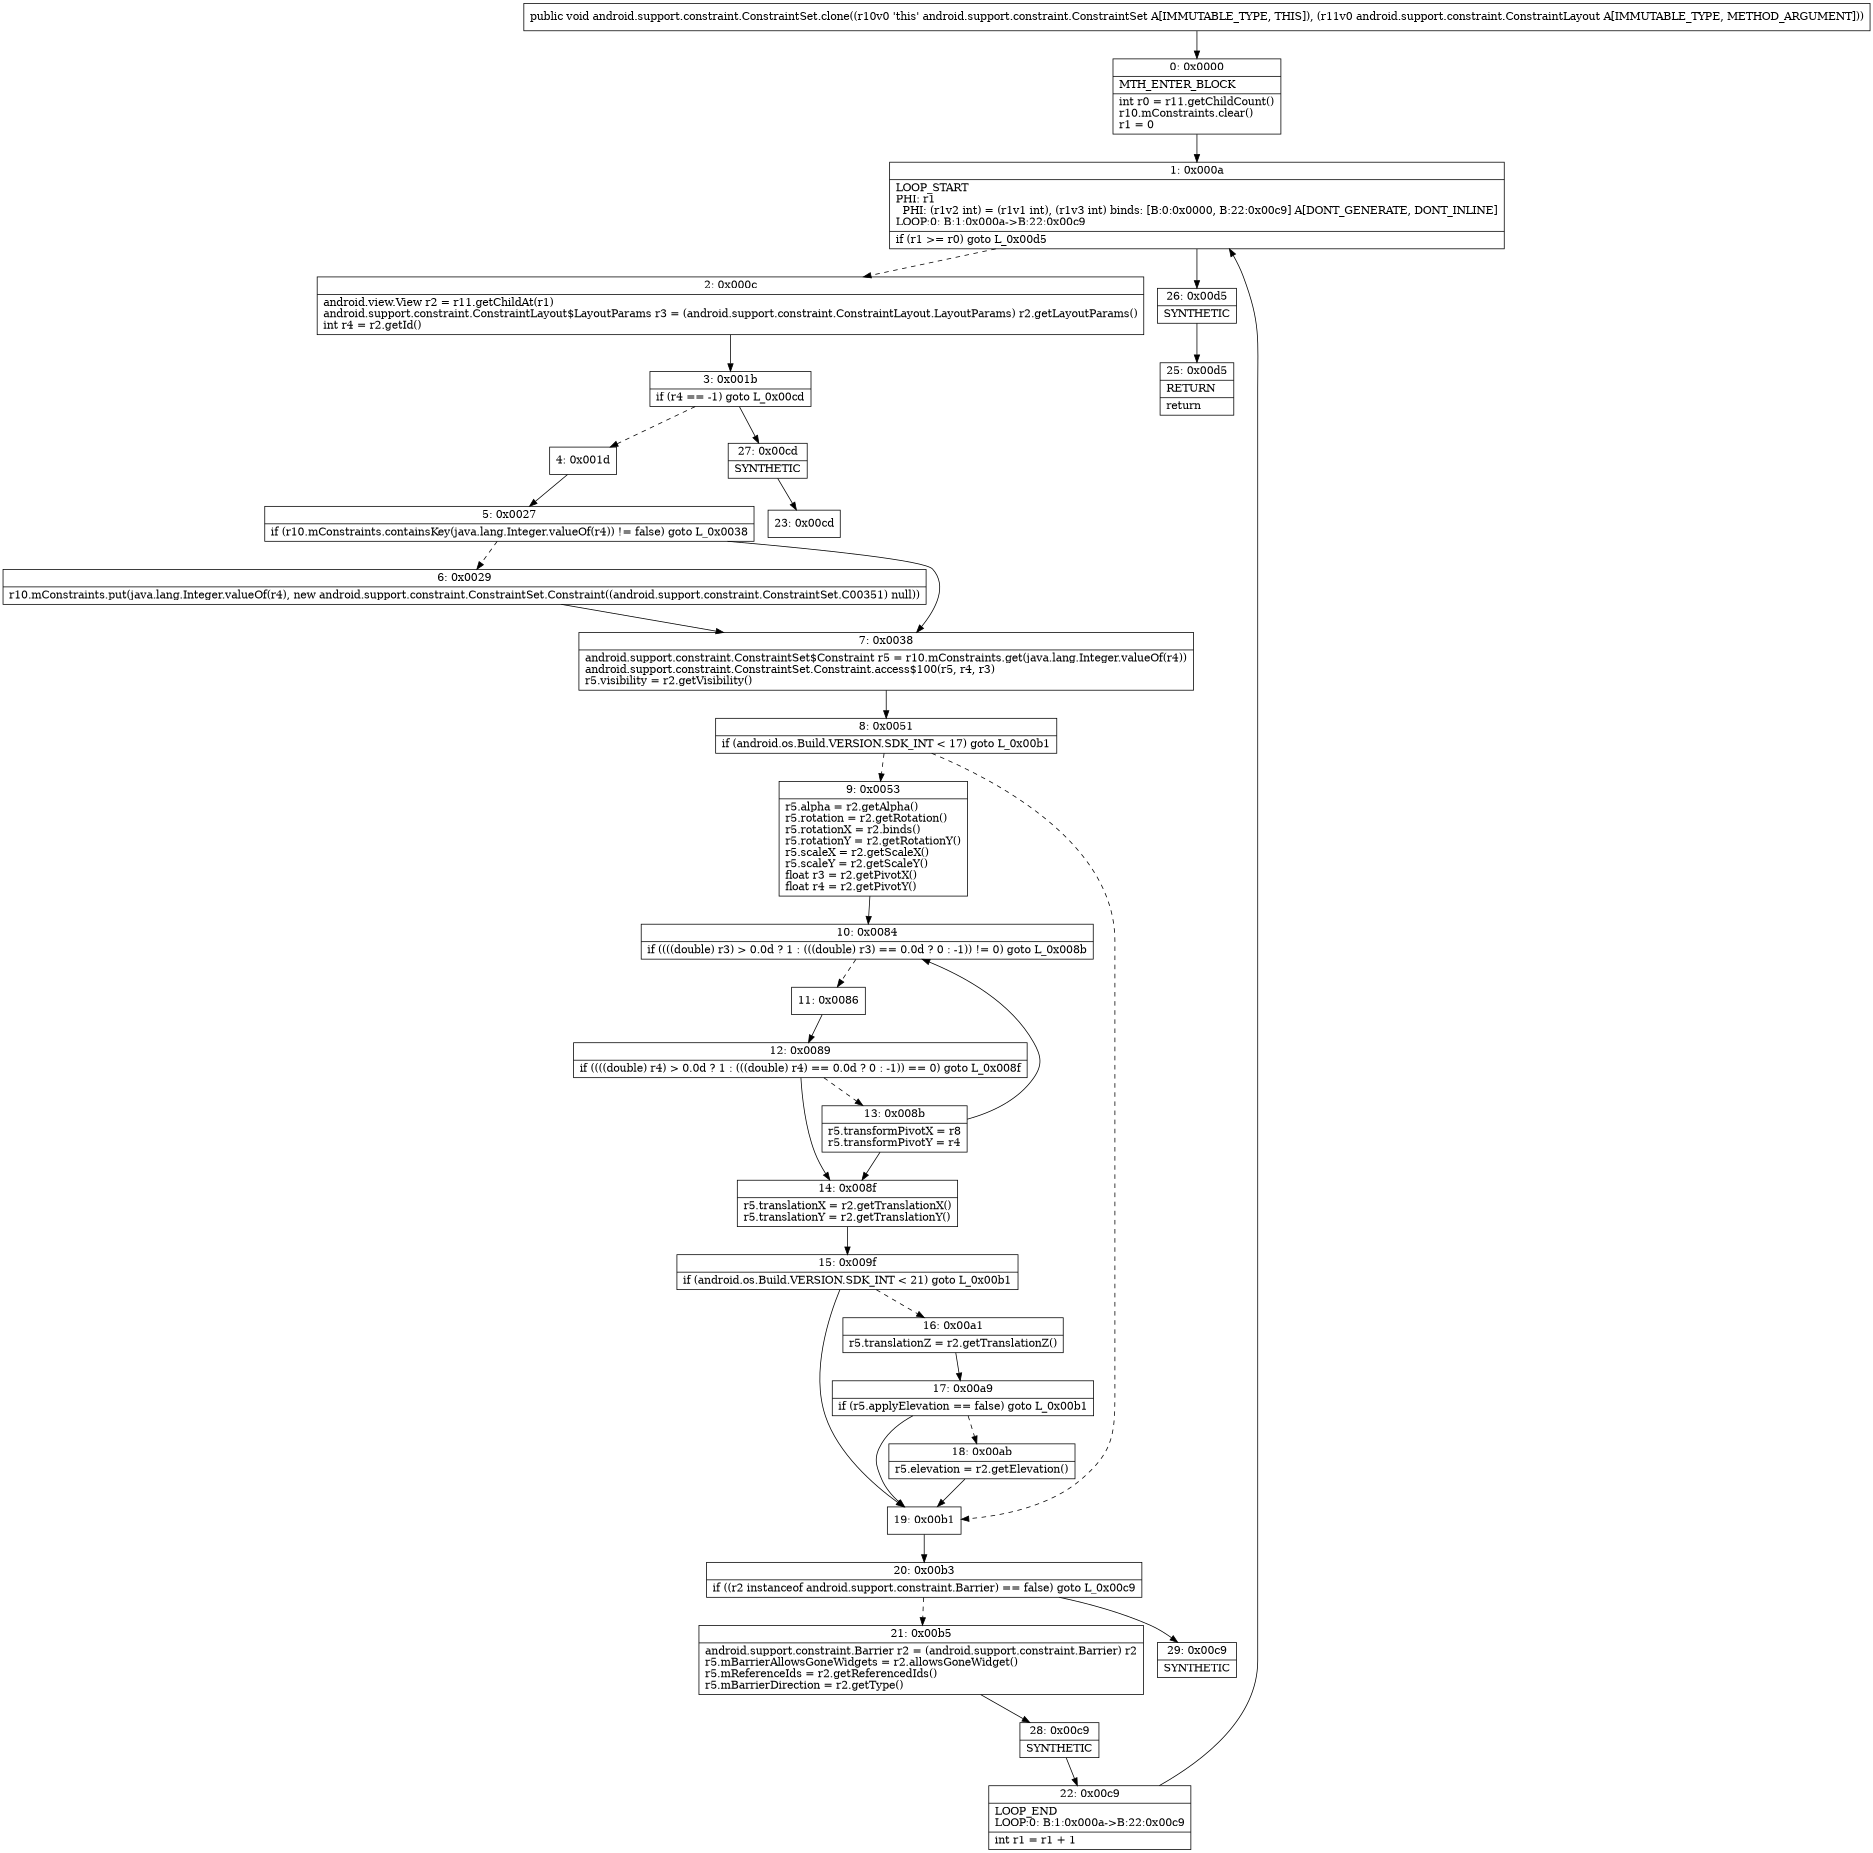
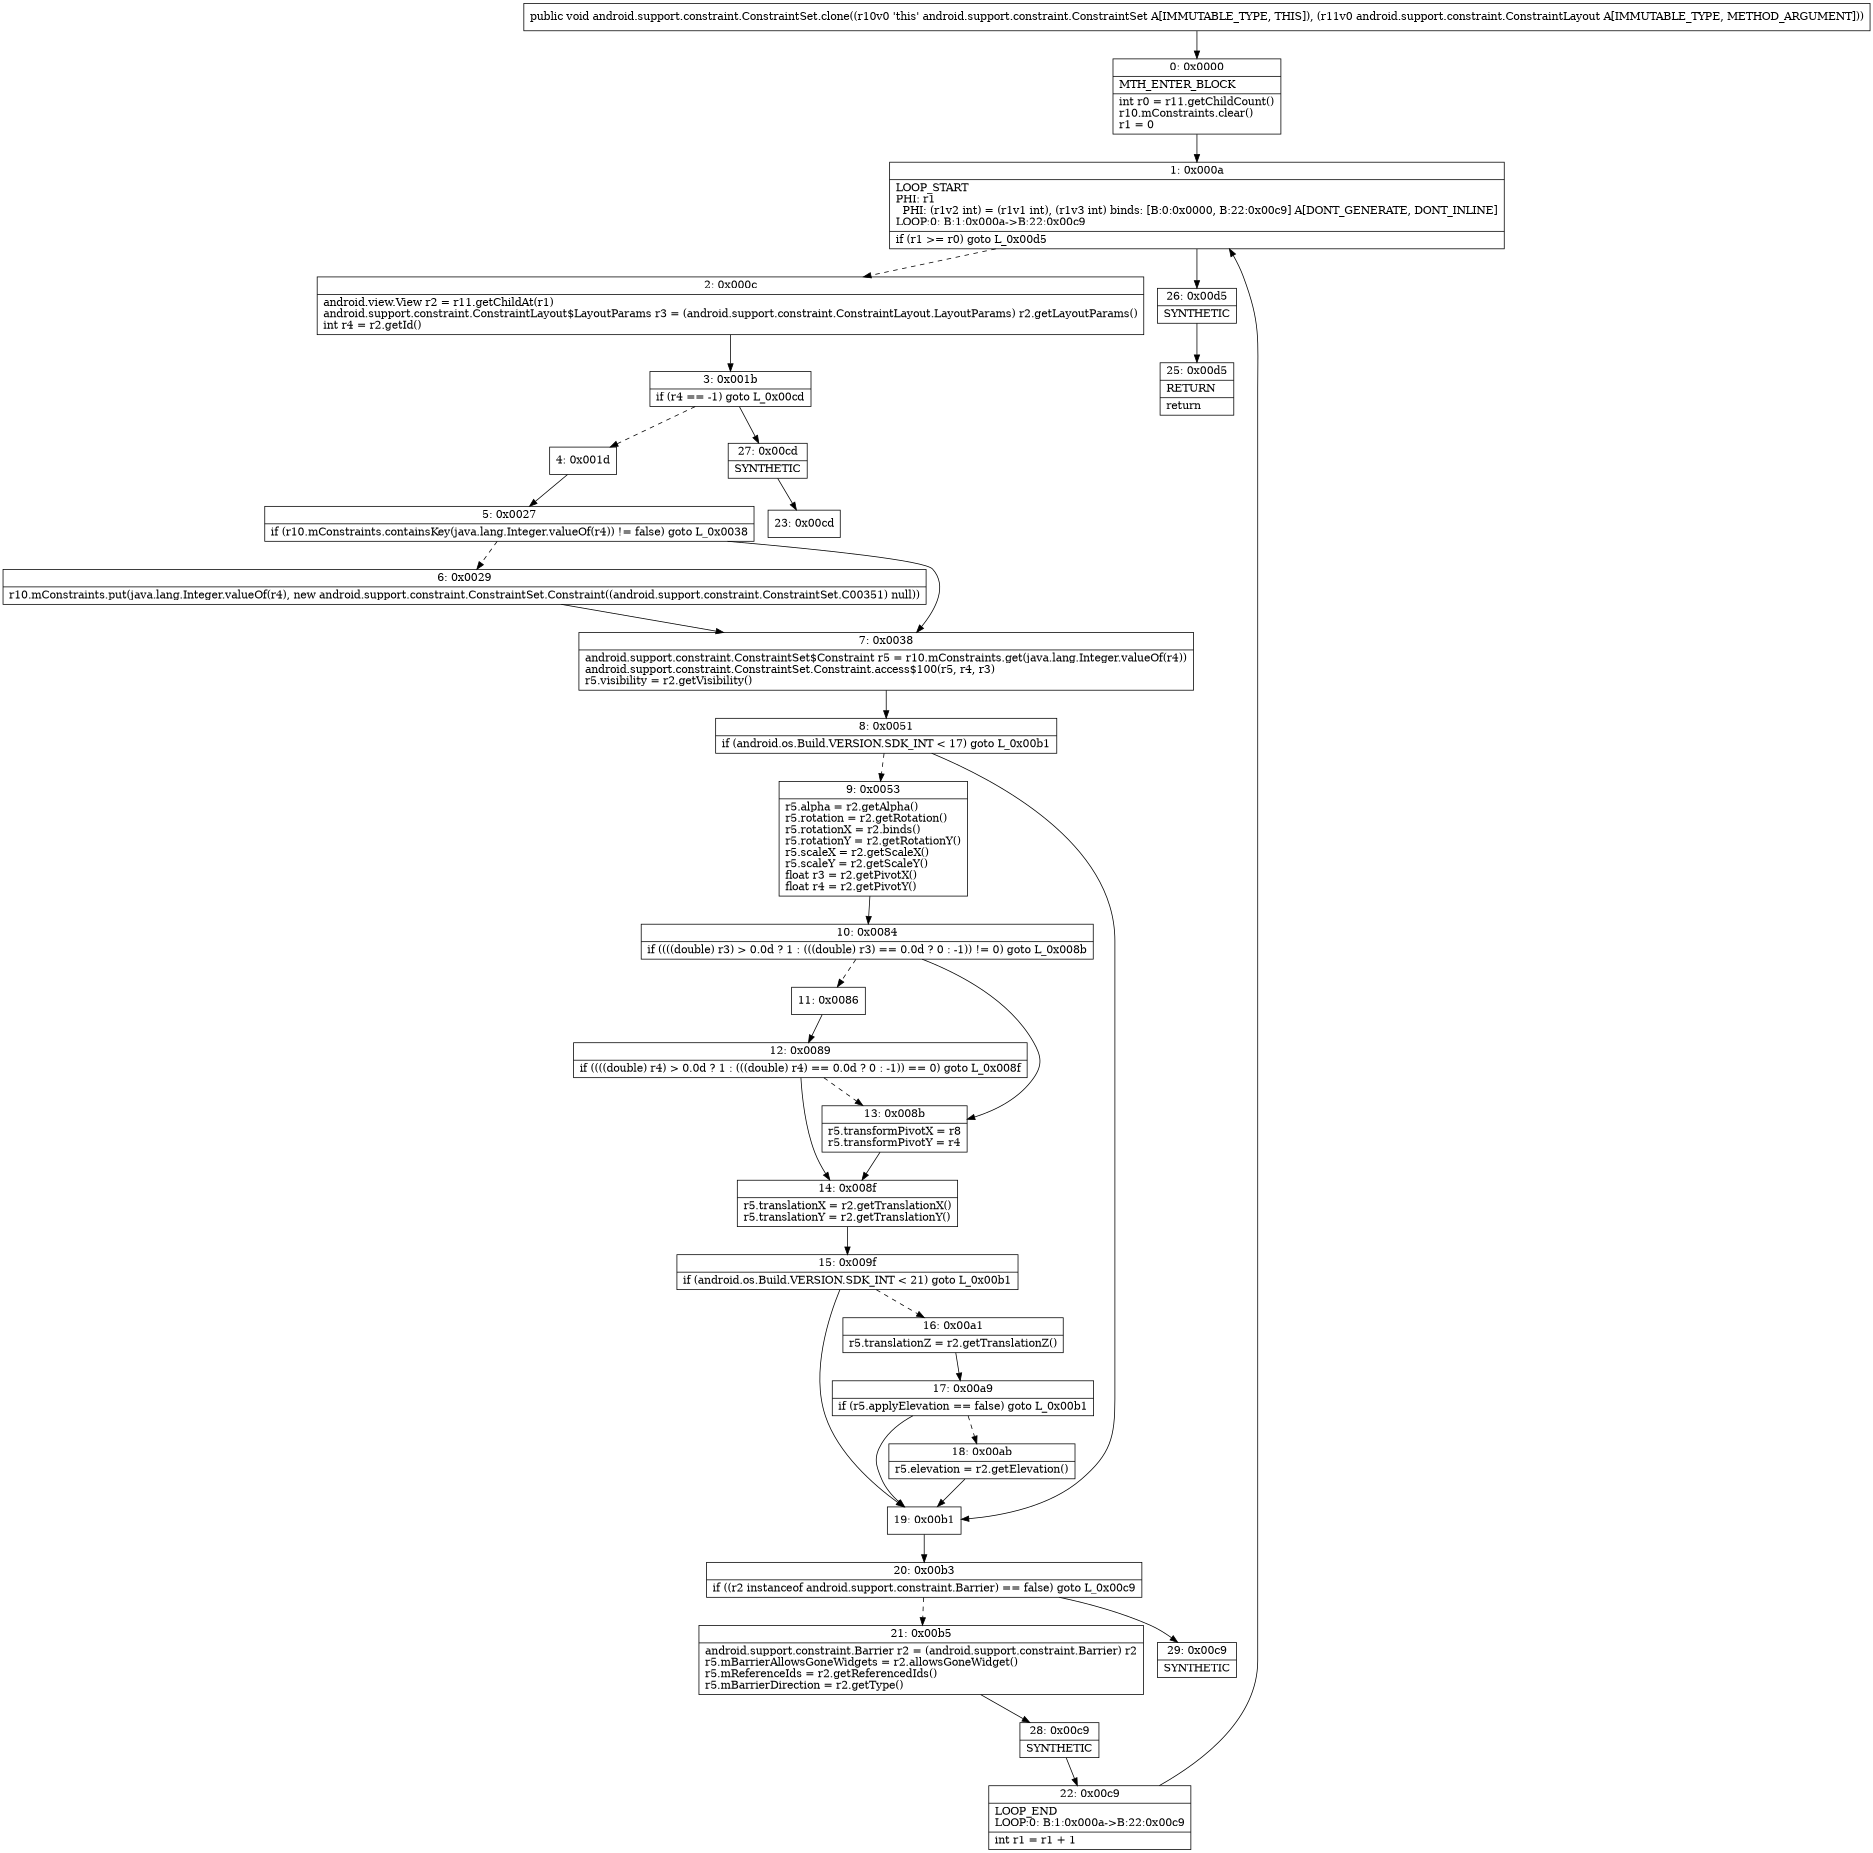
edge "13: 0x008b" -> "10: 0x0084": reversed
edge "8: 0x0051" -> "19: 0x00b1": style dashed -> solid
